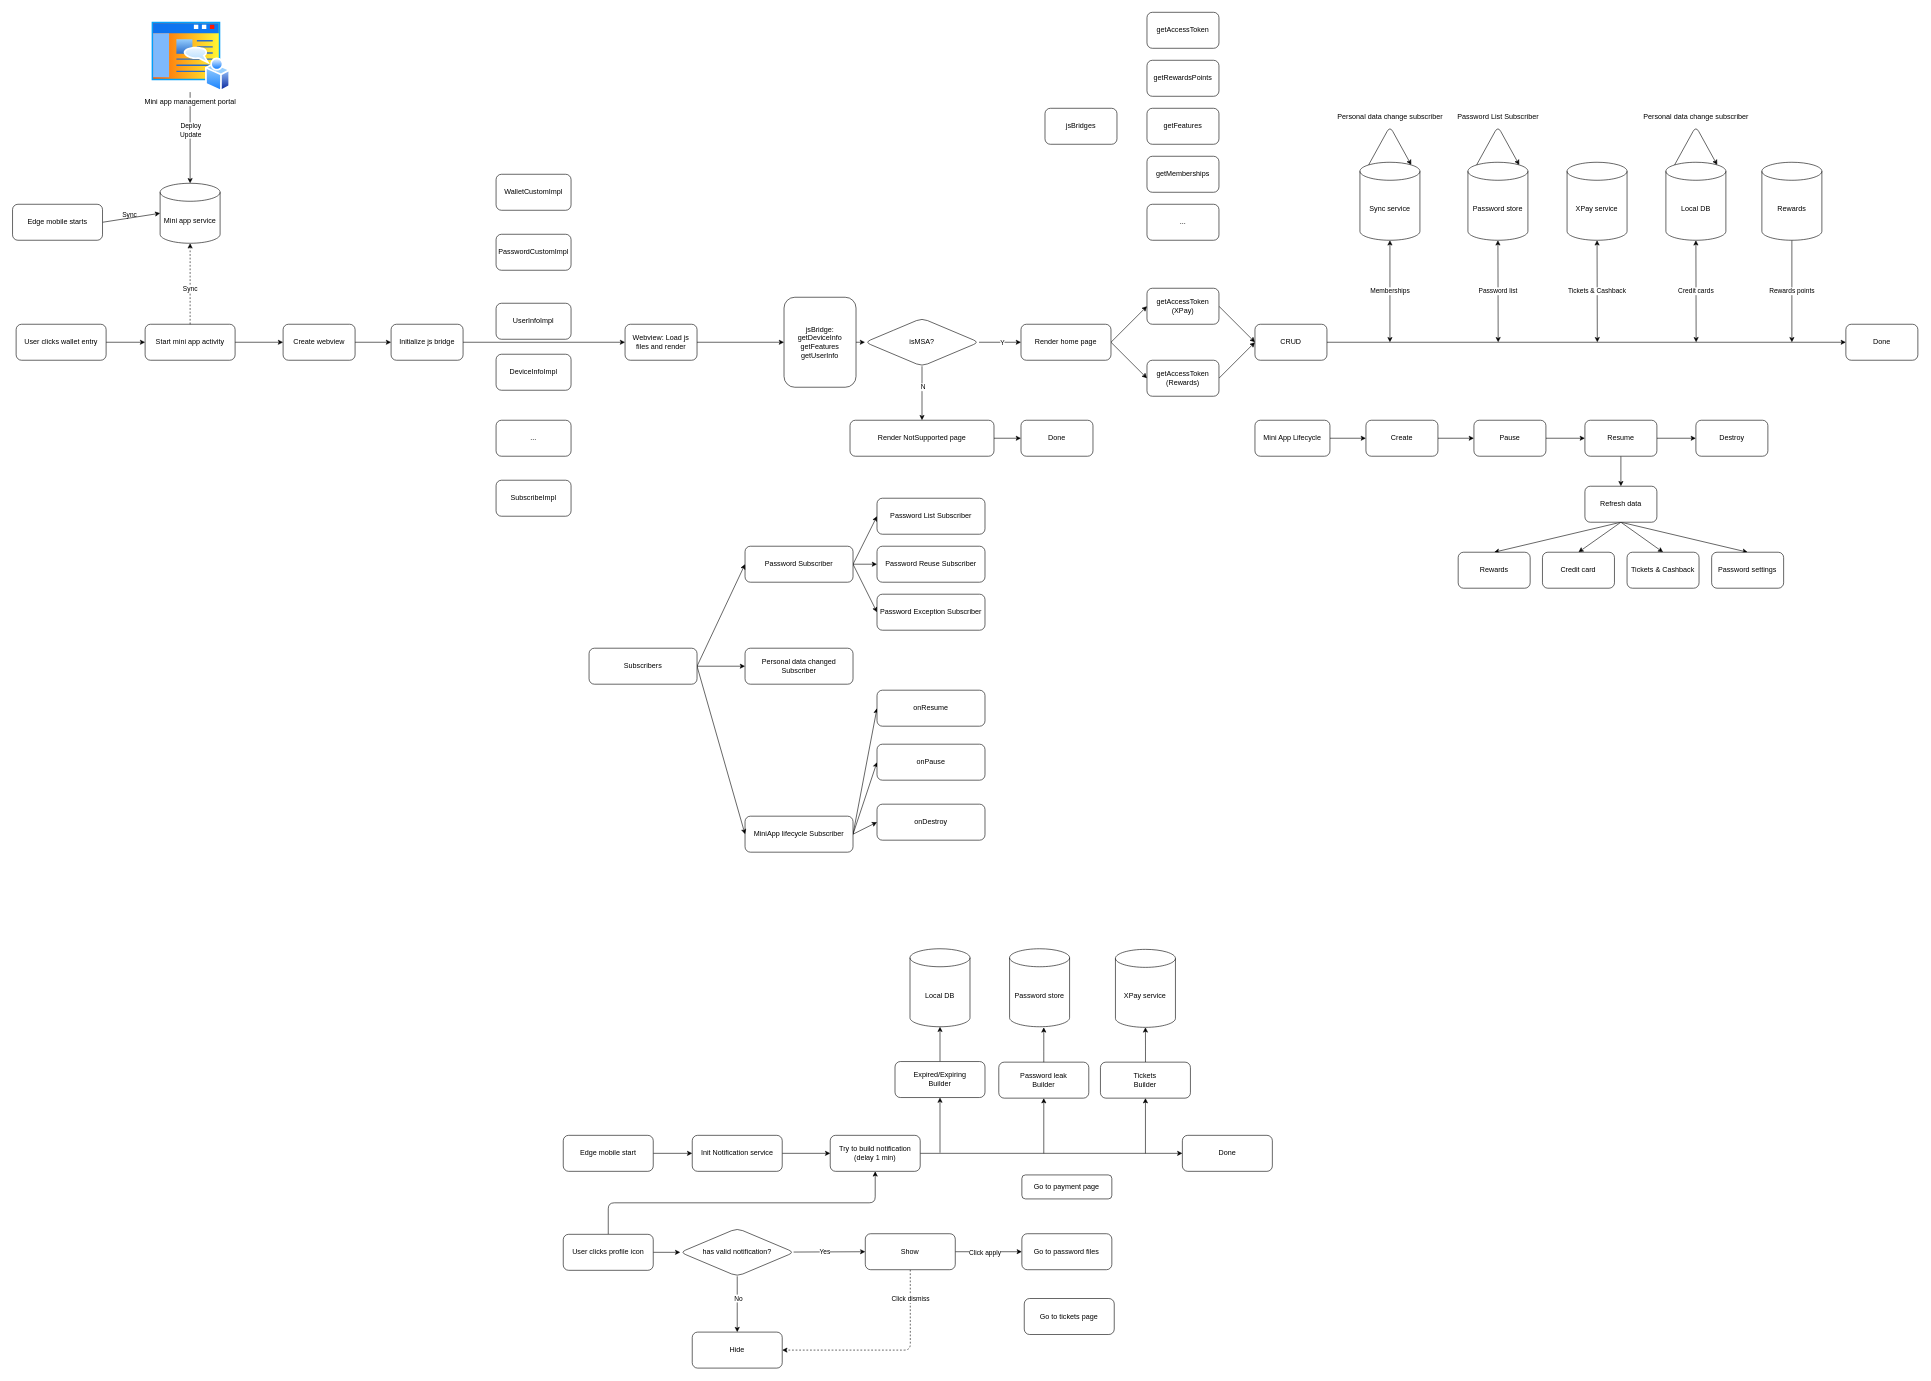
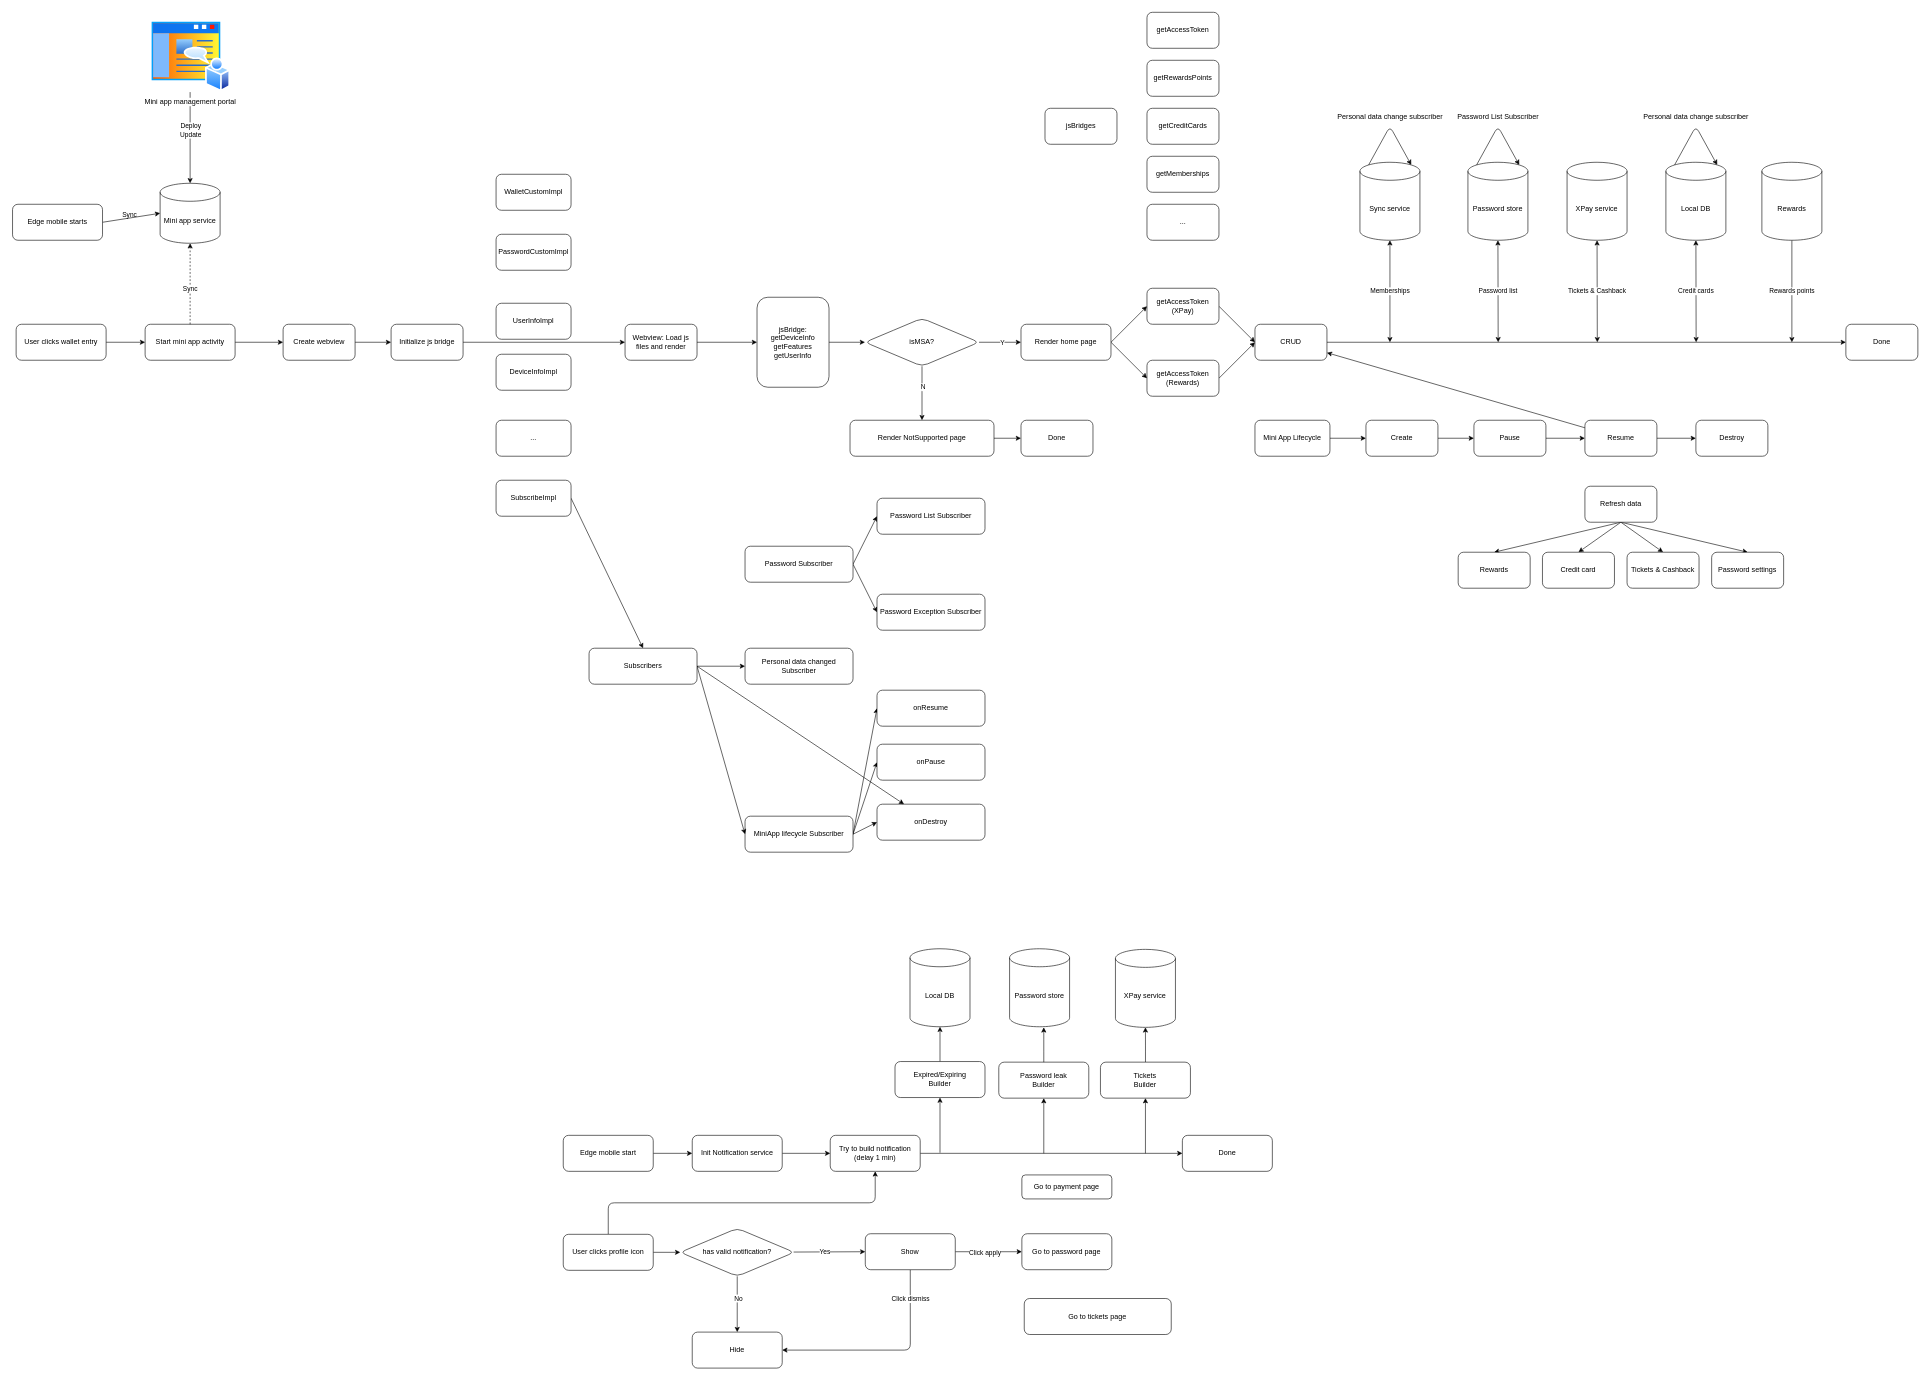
node "getFeatures": label "getFeatures" -> "getCreditCards"
node "jsBridge: getDeviceInfo getFeatures getUserInfo": moved (820, 342) -> (793, 342)
edge "Resume" -> "Refresh data": now "Resume" -> "CRUD"
edge "SubscribeImpl" -> "Subscribers": added
edge "Password Subscriber" -> "Password Reuse Subscriber": removed
node "Password Reuse Subscriber": removed
edge "Subscribers" -> "Password Subscriber": now "Subscribers" -> "onDestroy"
node "Go to password files": label "Go to password files" -> "Go to password page"
node "Go to tickets page": size 90x36 -> 147x36
edge "Show" -> "Hide": style dashed -> solid
